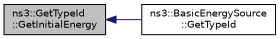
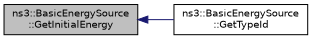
node "ns3::GetTypeId ::GetInitialEnergy": label "ns3::GetTypeId ::GetInitialEnergy" -> "ns3::BasicEnergySource ::GetInitialEnergy"
